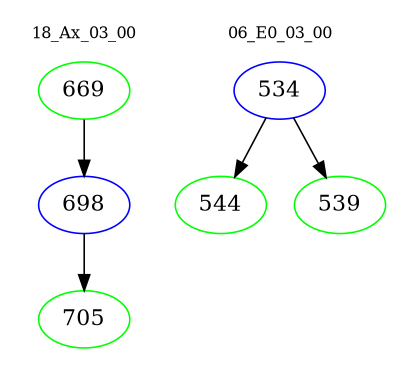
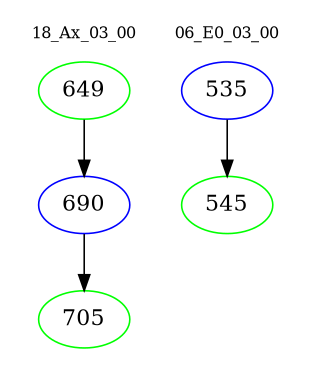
node "669": label "669" -> "649"
node "534": label "534" -> "535"
node "698": label "698" -> "690"
node "544": label "544" -> "545"
node "539": removed
